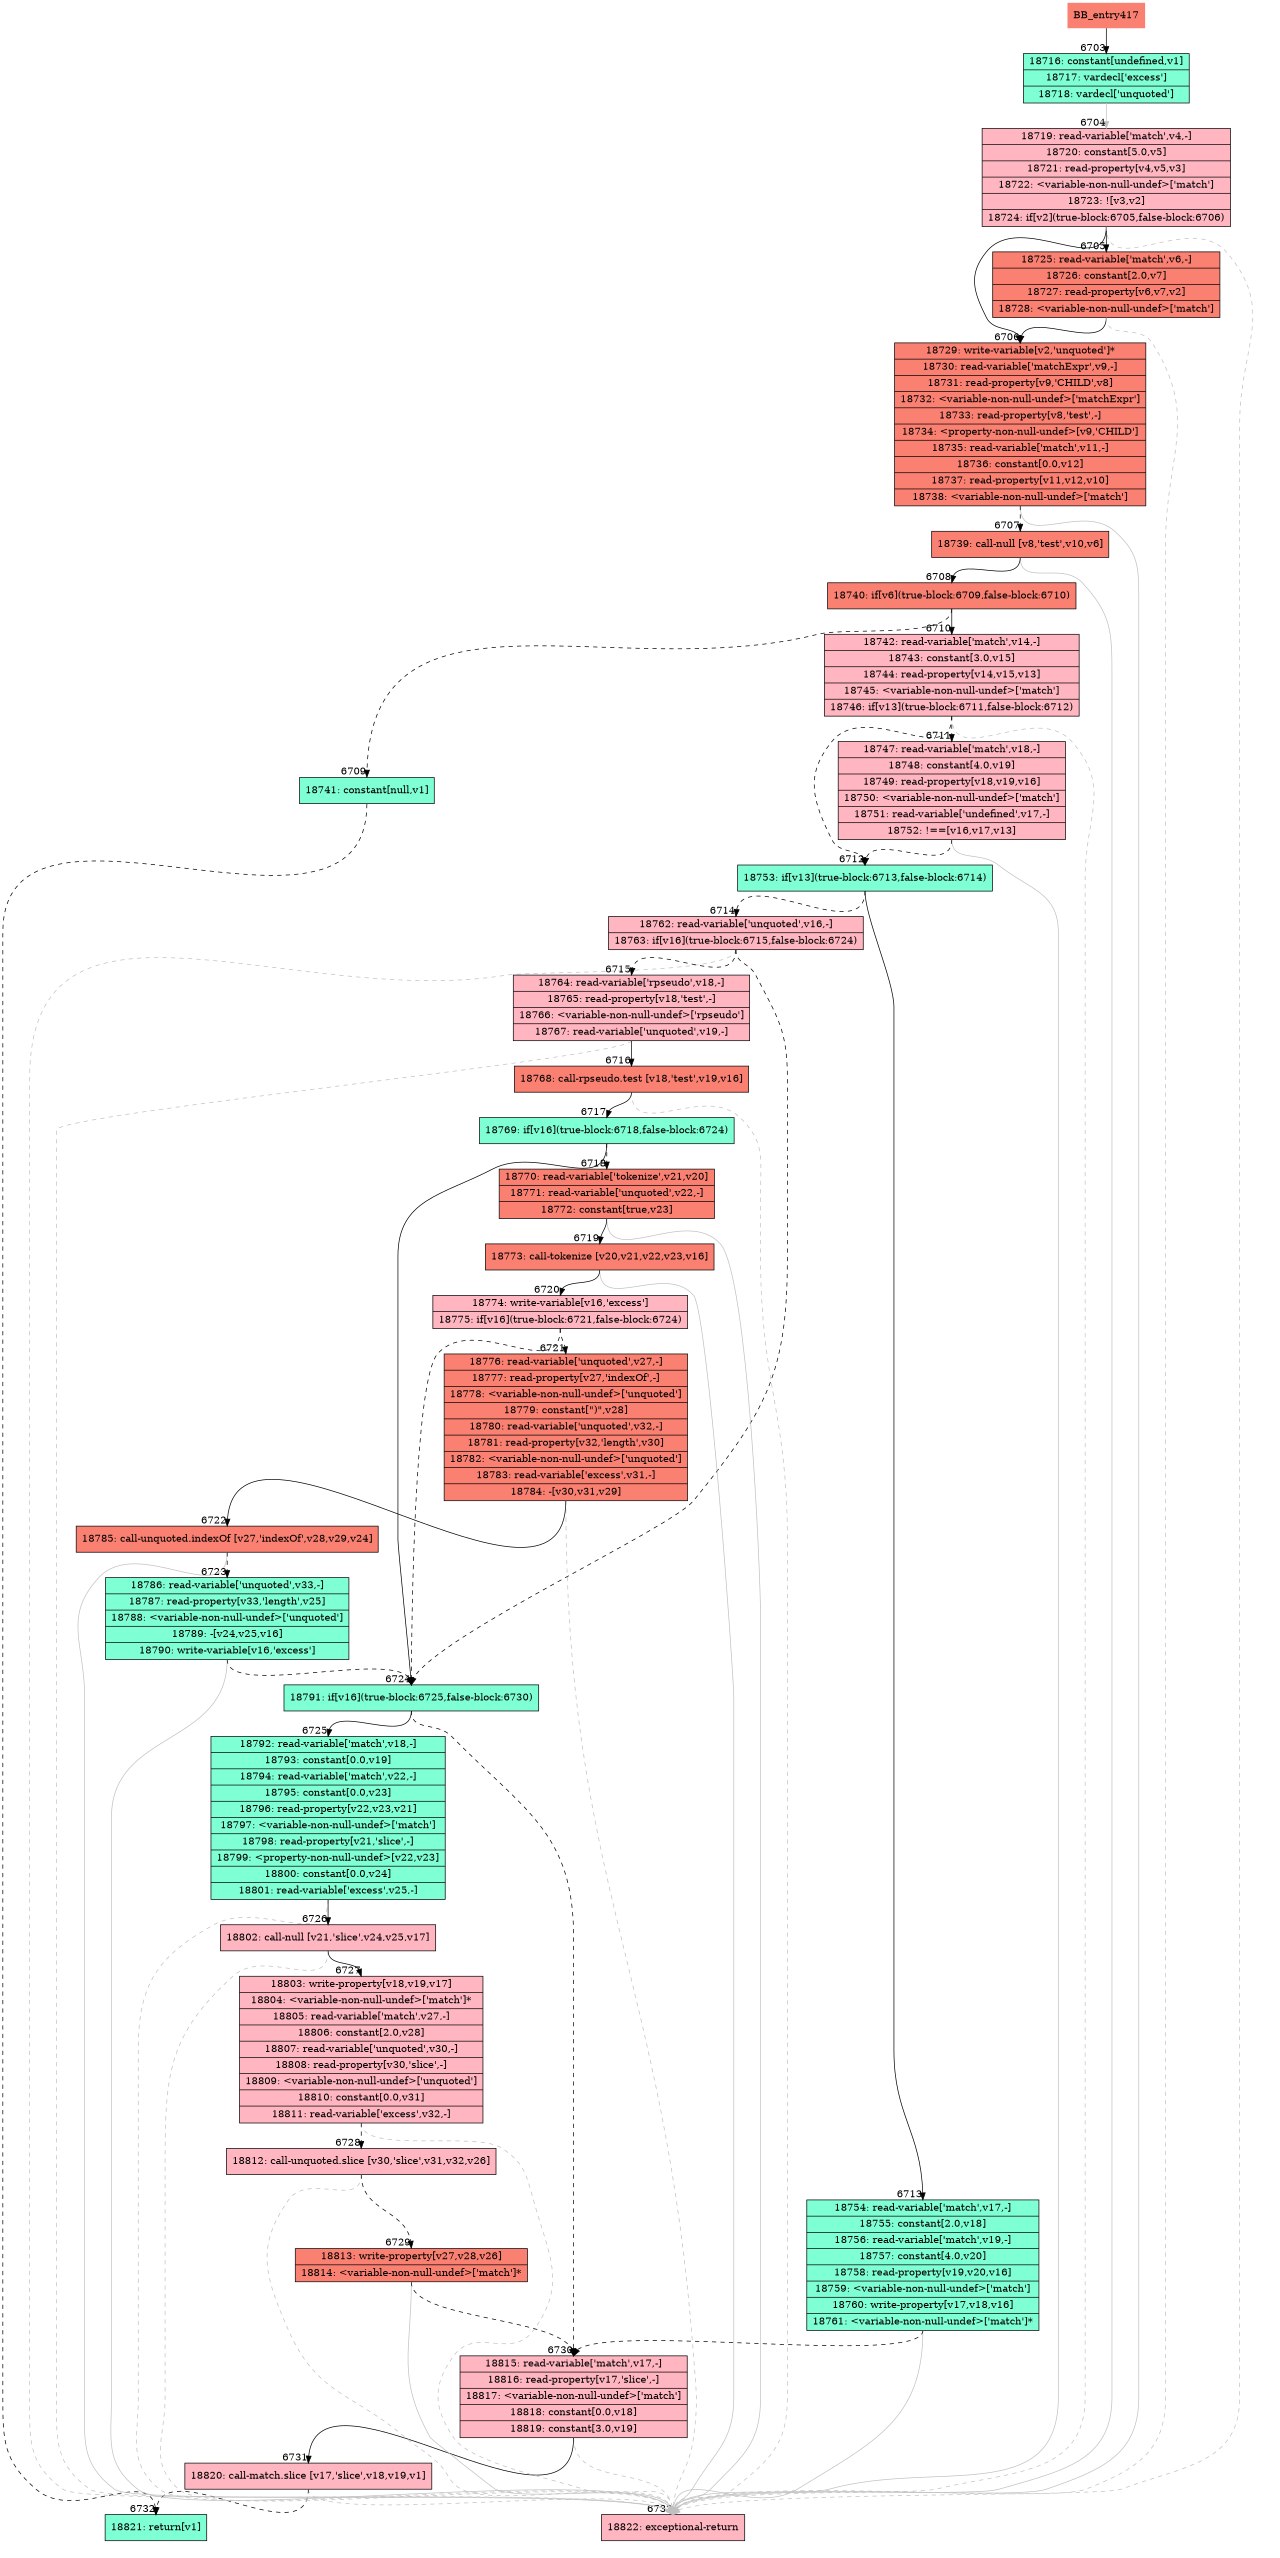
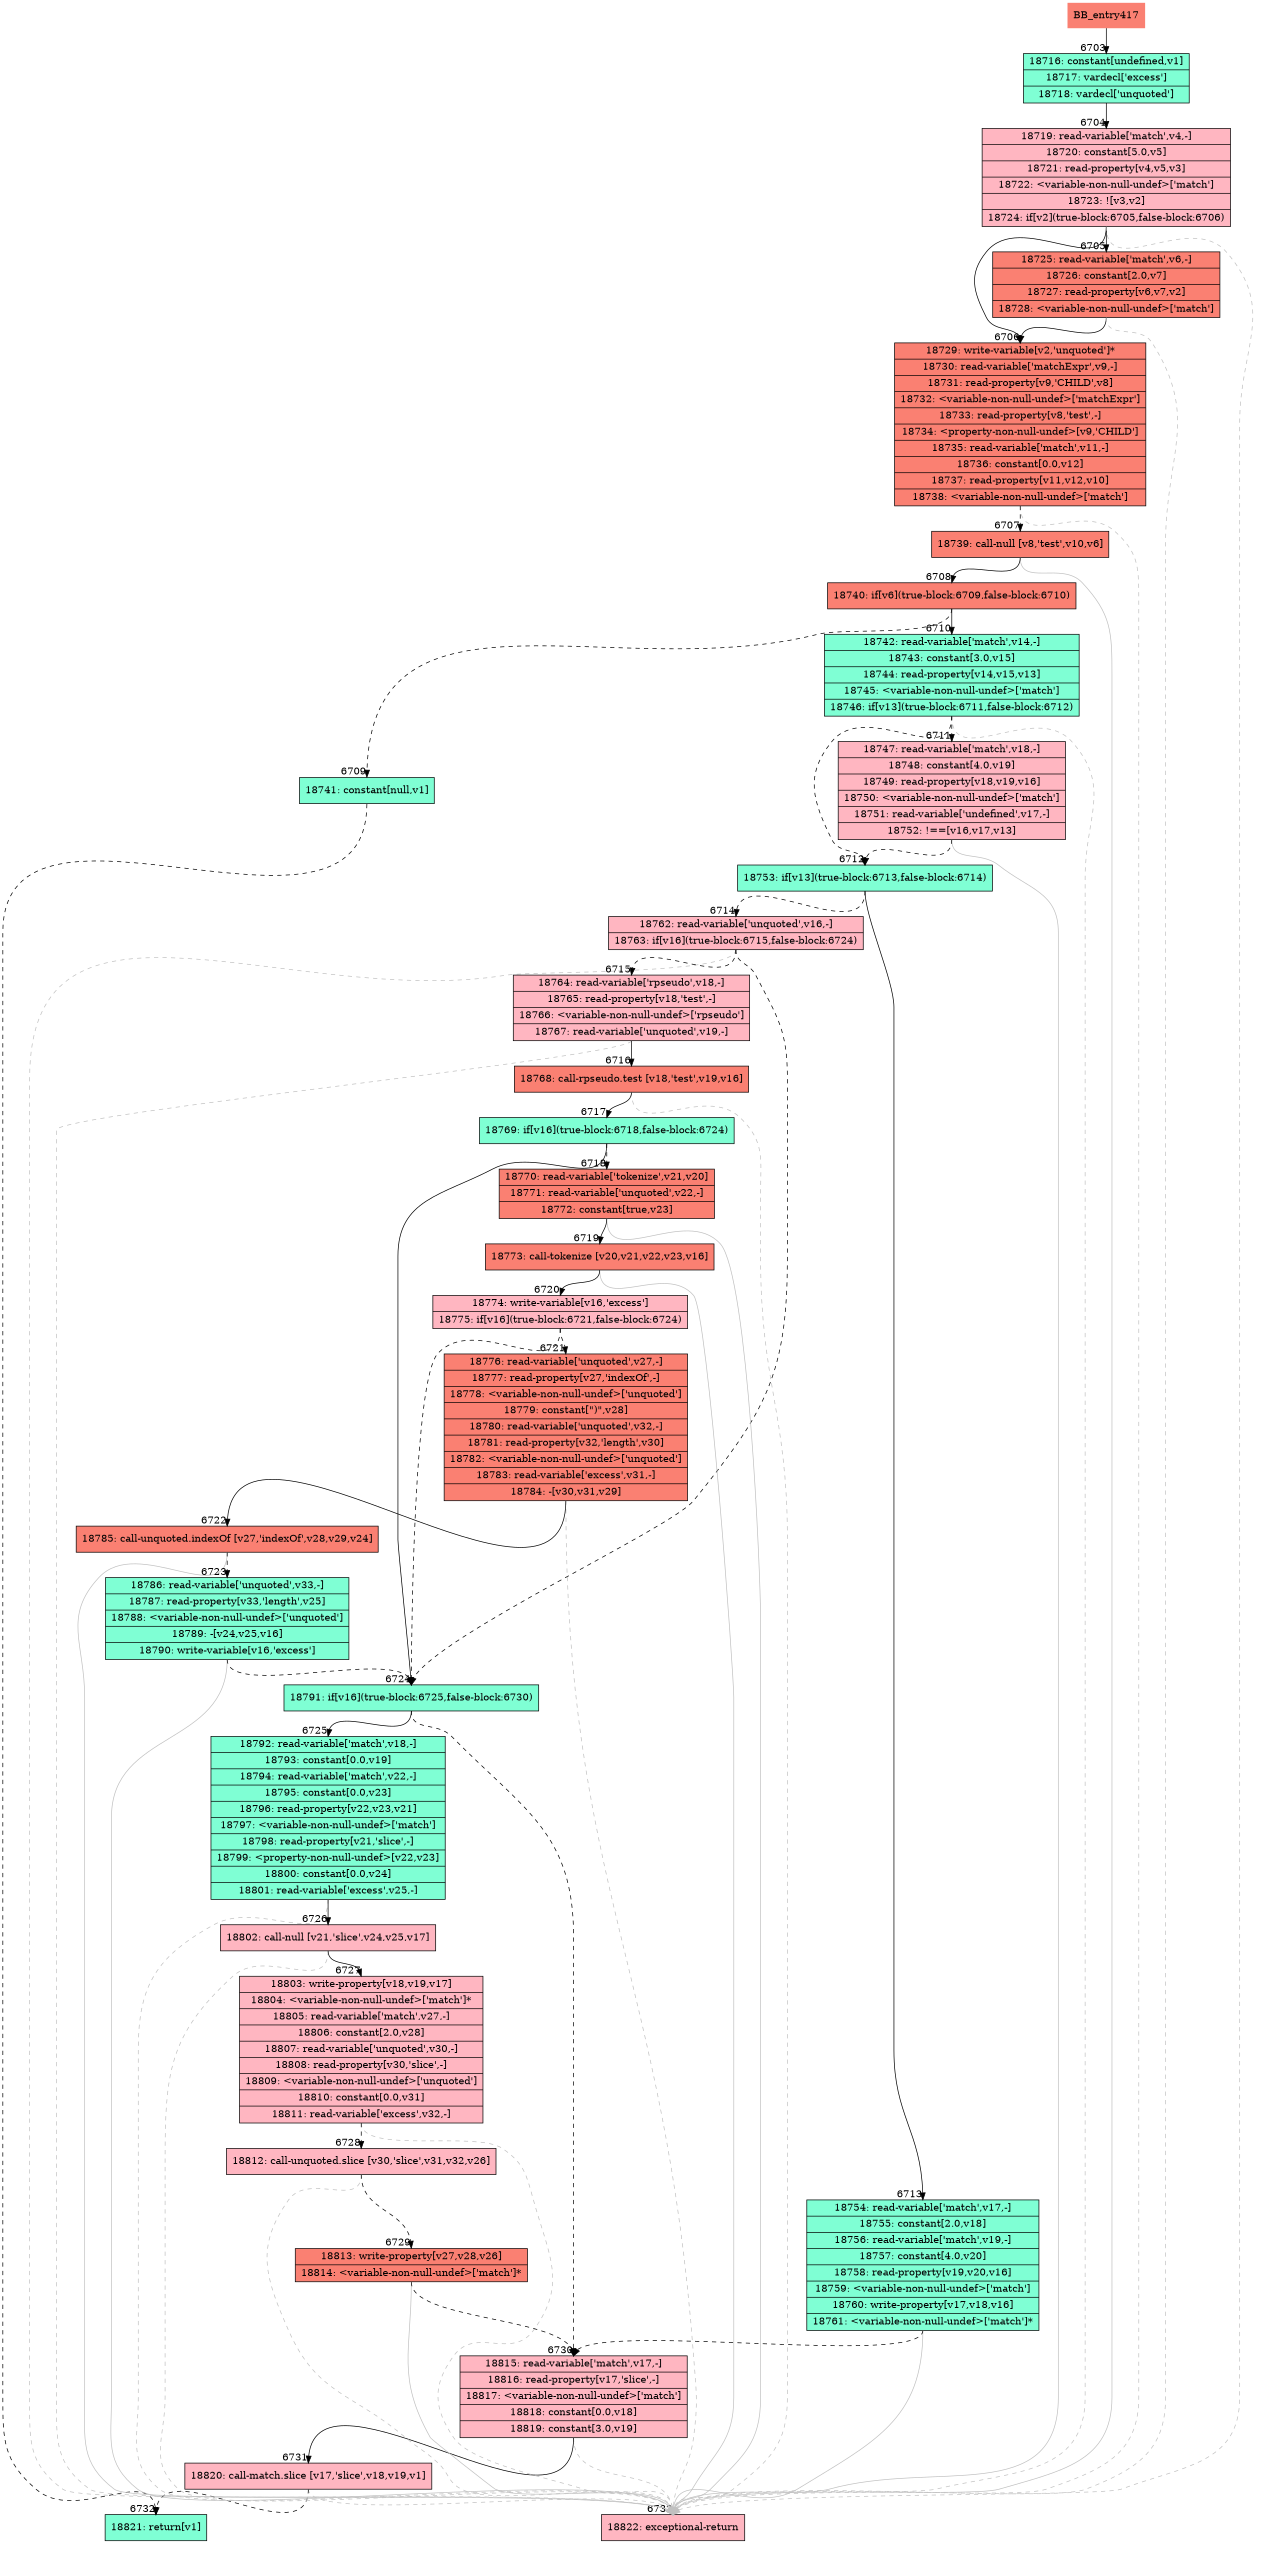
edge "18716: constant[undefined,v1]" -> "18719: read-variable['match',v4,-]": color gray -> black
node "18742: read-variable['match',v14,-]": fillcolor lightpink -> aquamarine
edge "18729: write-variable[v2,'unquoted']*" -> "18822: exceptional-return": style solid -> dashed
